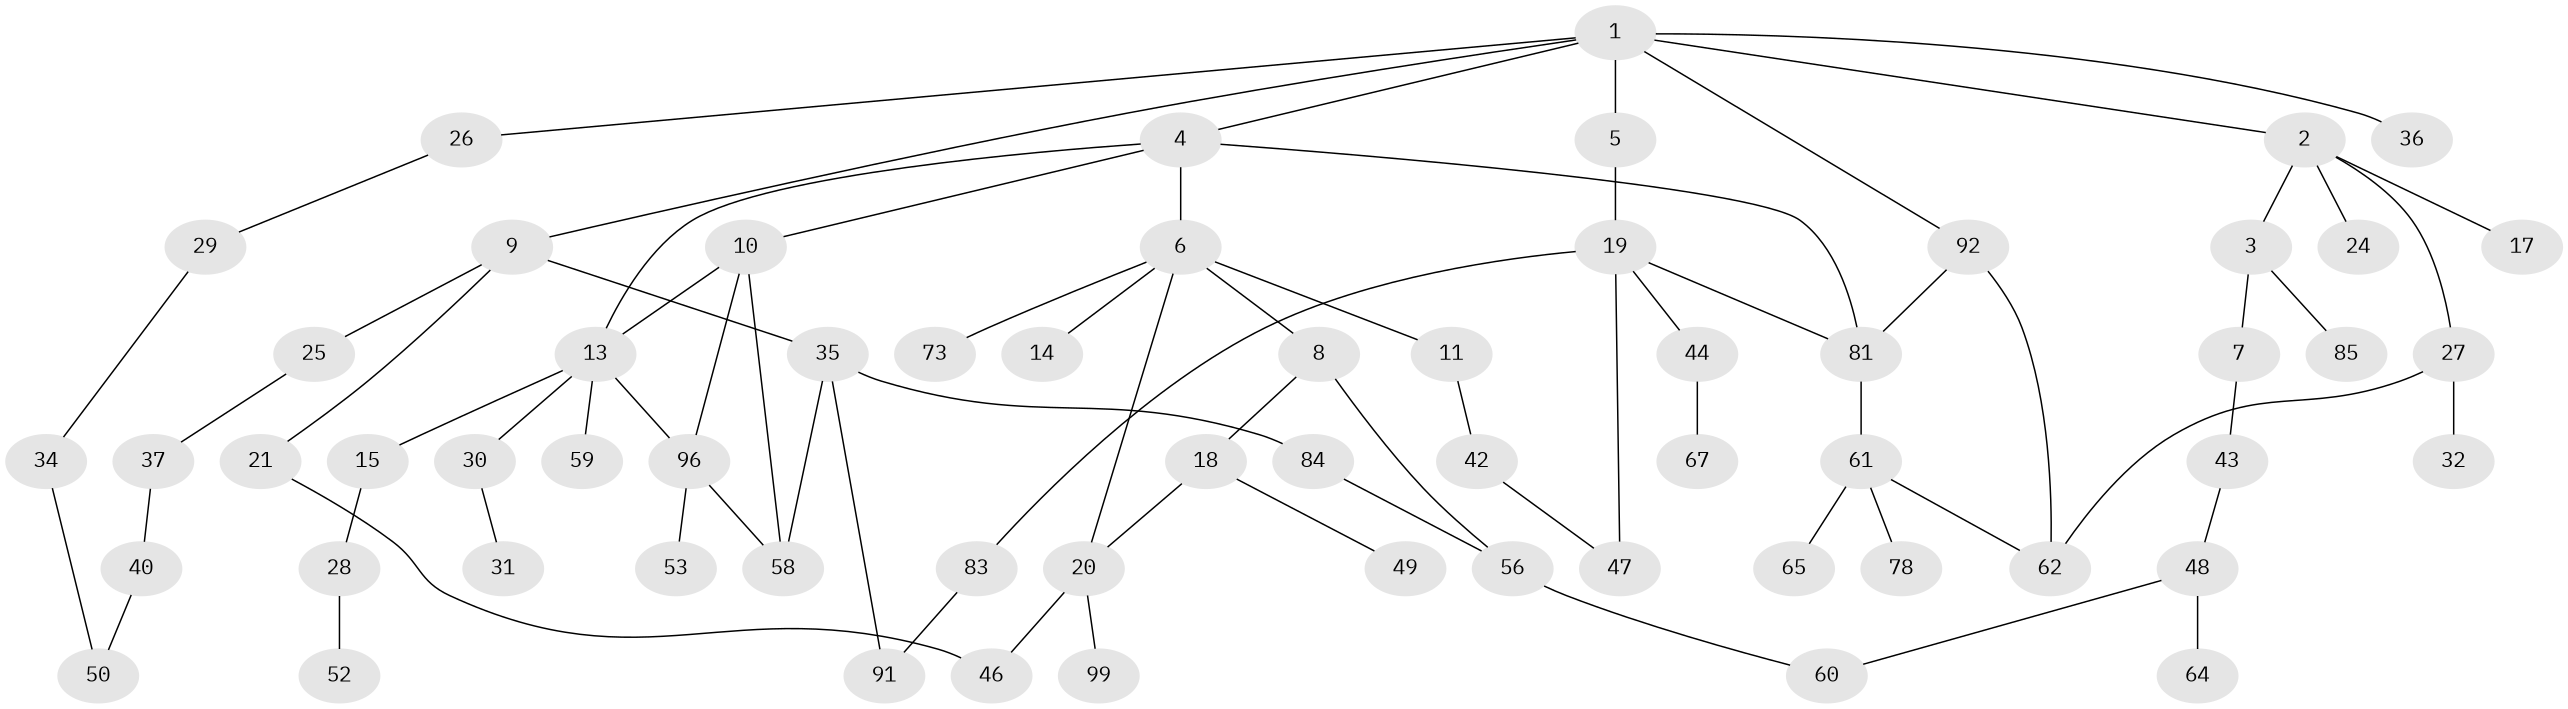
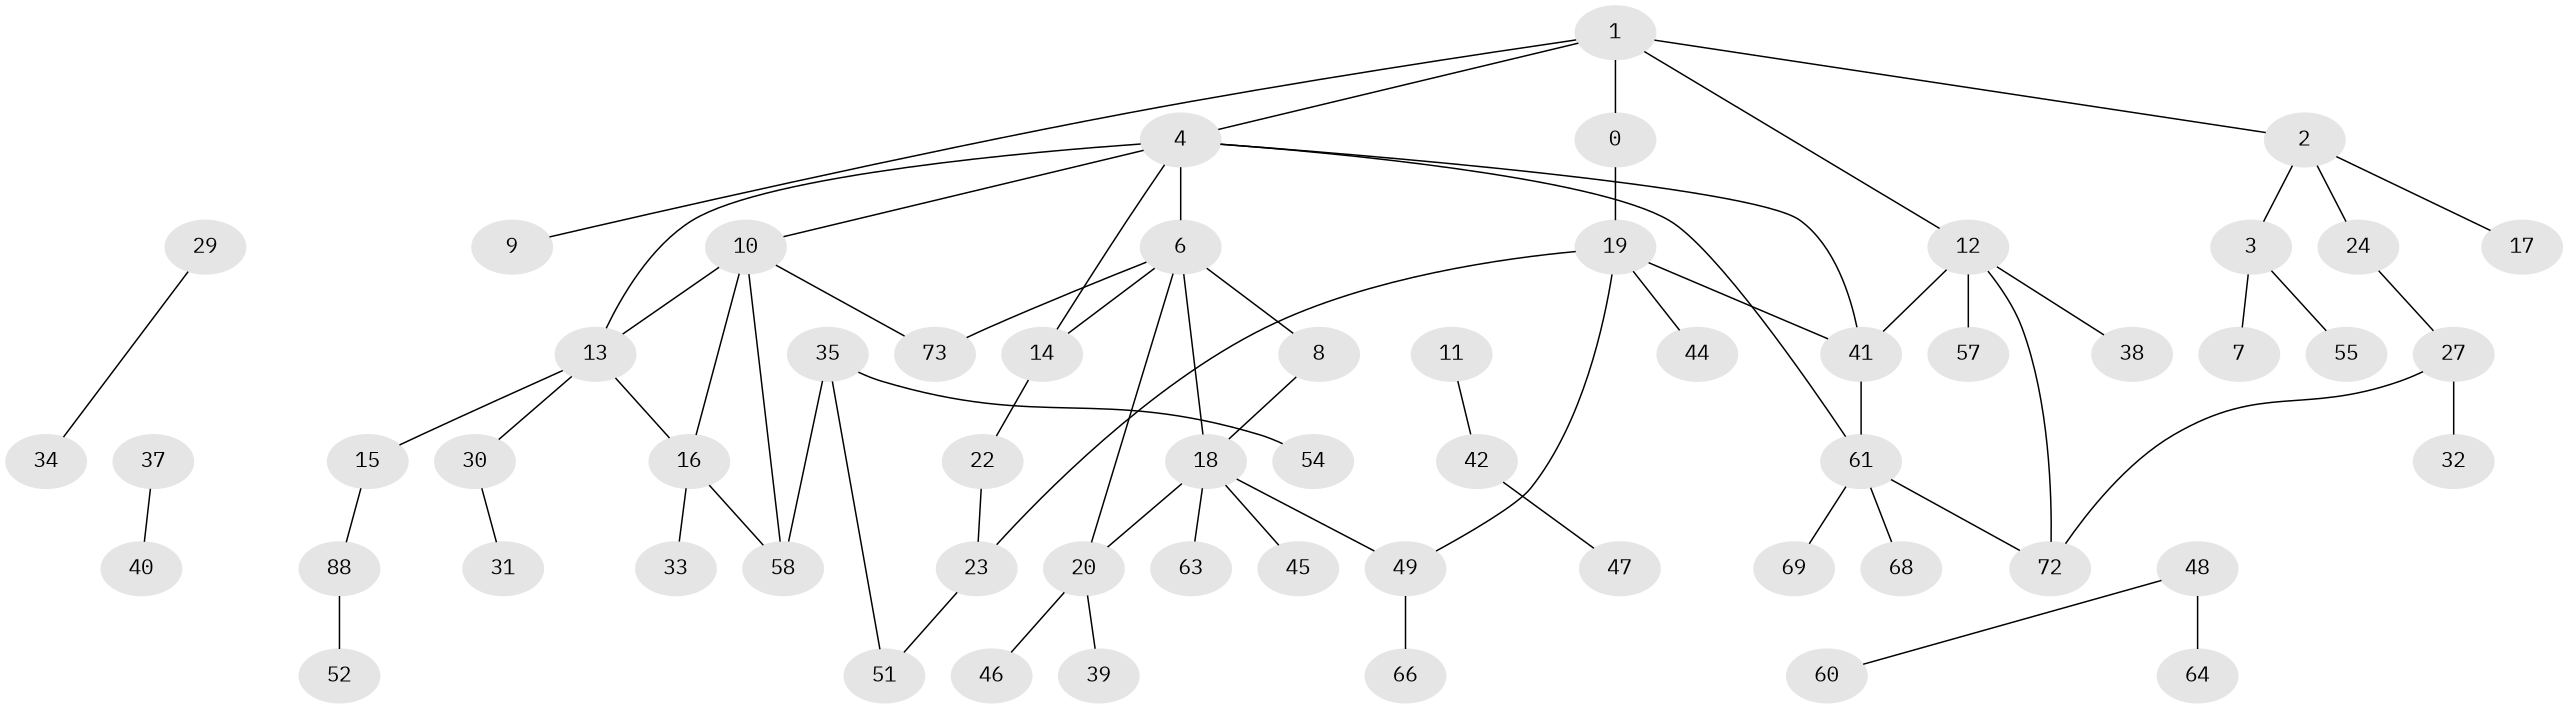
node "26": removed
node "5": label "5" -> "0"
node "36": removed
edge "4" -- "61": added
edge "2" -- "27": now "24" -- "27"
edge "4" -- "14": added
node "92": label "92" -> "12"
edge "9" -- "35": removed
edge "6" -- "11": now "6" -- "18"
edge "10" -- "73": added
node "25": removed
node "81": label "81" -> "41"
node "57": added
node "38": added
node "85": label "85" -> "55"
edge "19" -- "47": now "19" -- "49"
node "21": removed
node "59": removed
node "96": label "96" -> "16"
node "22": added
node "84": label "84" -> "54"
node "67": removed
node "43": removed
node "28": label "28" -> "88"
node "53": label "53" -> "33"
node "83": label "83" -> "23"
node "63": added
node "45": added
node "56": removed
node "65": label "65" -> "69"
node "78": label "78" -> "68"
node "62": label "62" -> "72"
node "50": removed
node "91": label "91" -> "51"
node "99": label "99" -> "39"
node "66": added
